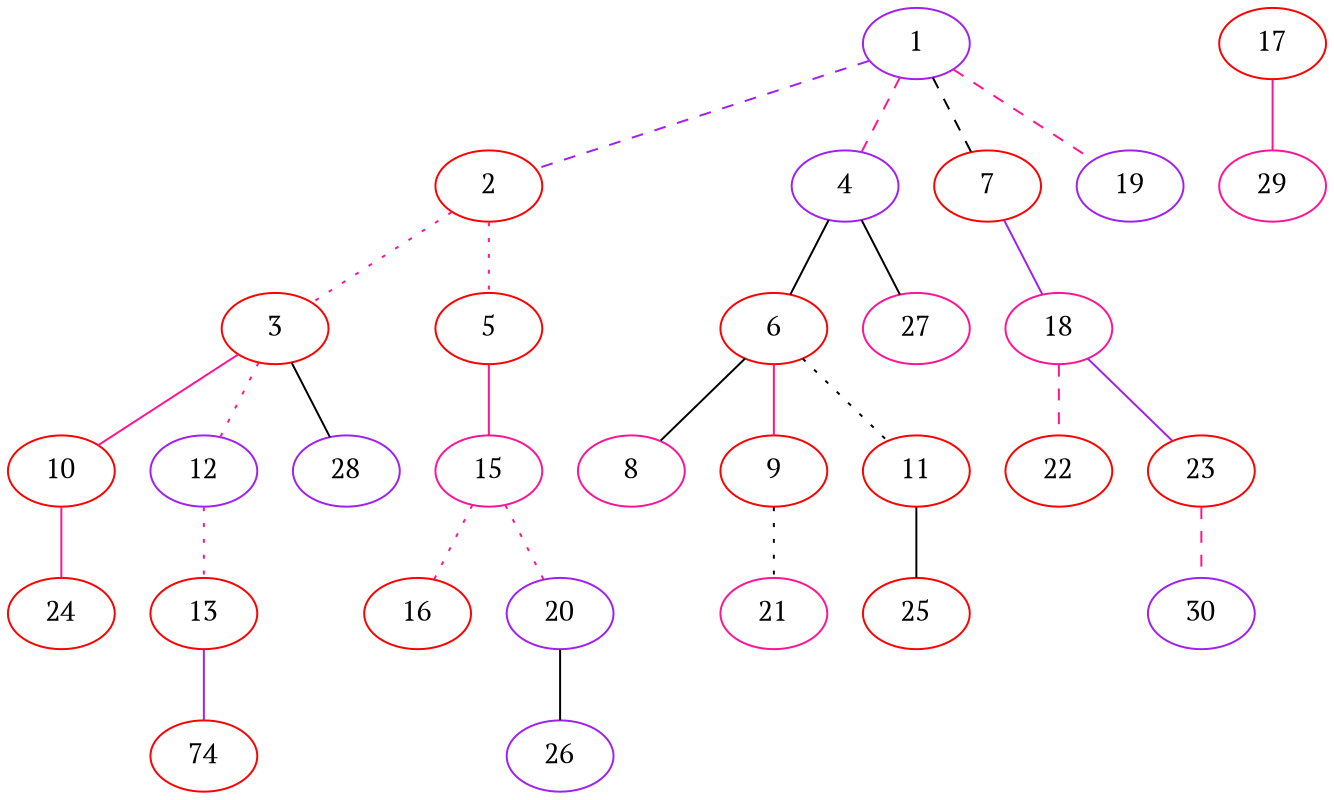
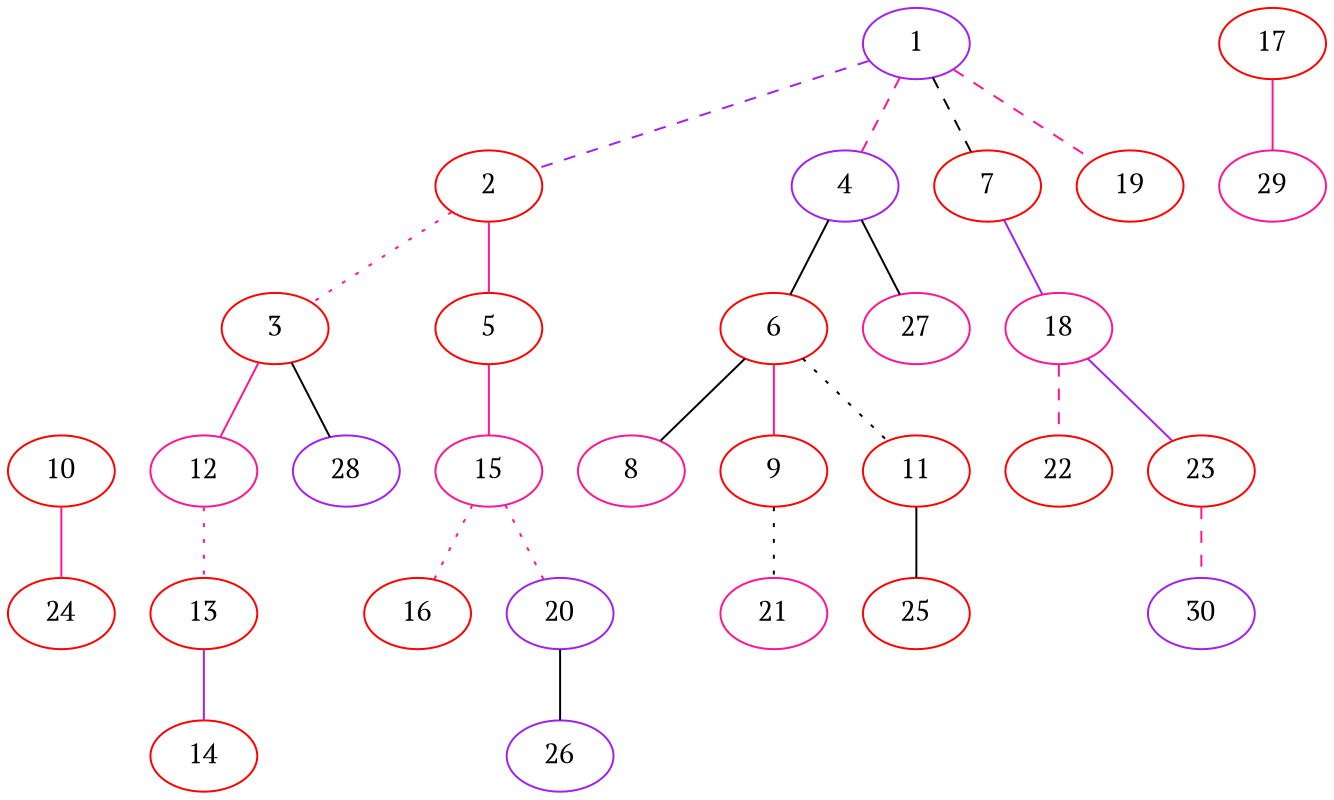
node "19": color purple -> red
edge "2" -- "5": style dotted -> solid
edge "3" -- "10": removed
edge "3" -- "12": style dotted -> solid
node "12": color purple -> deeppink
node "74": label "74" -> "14"
